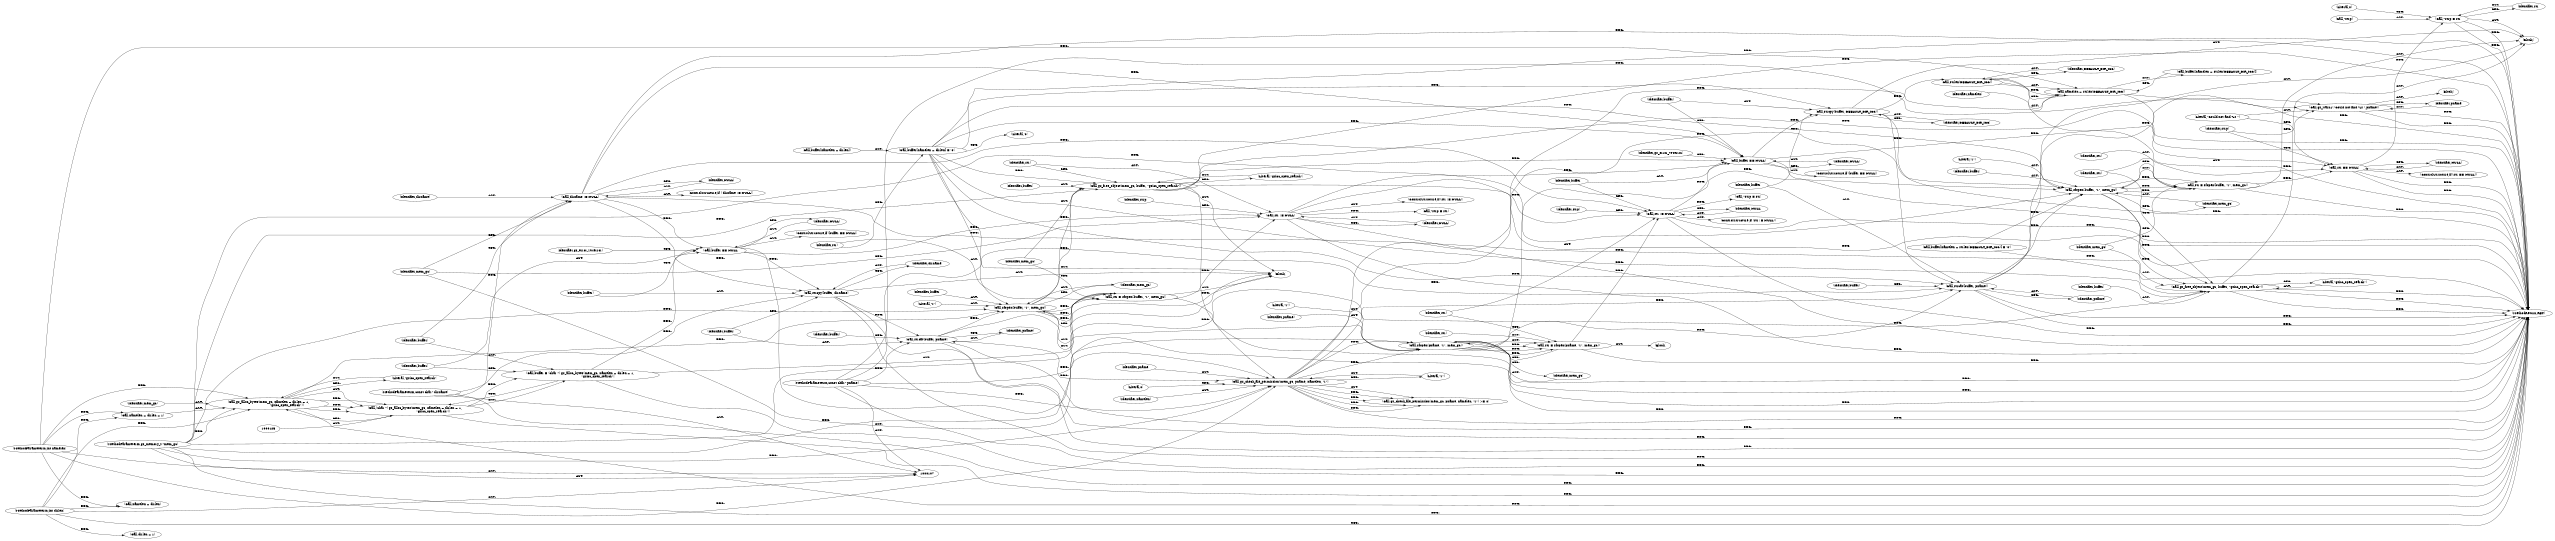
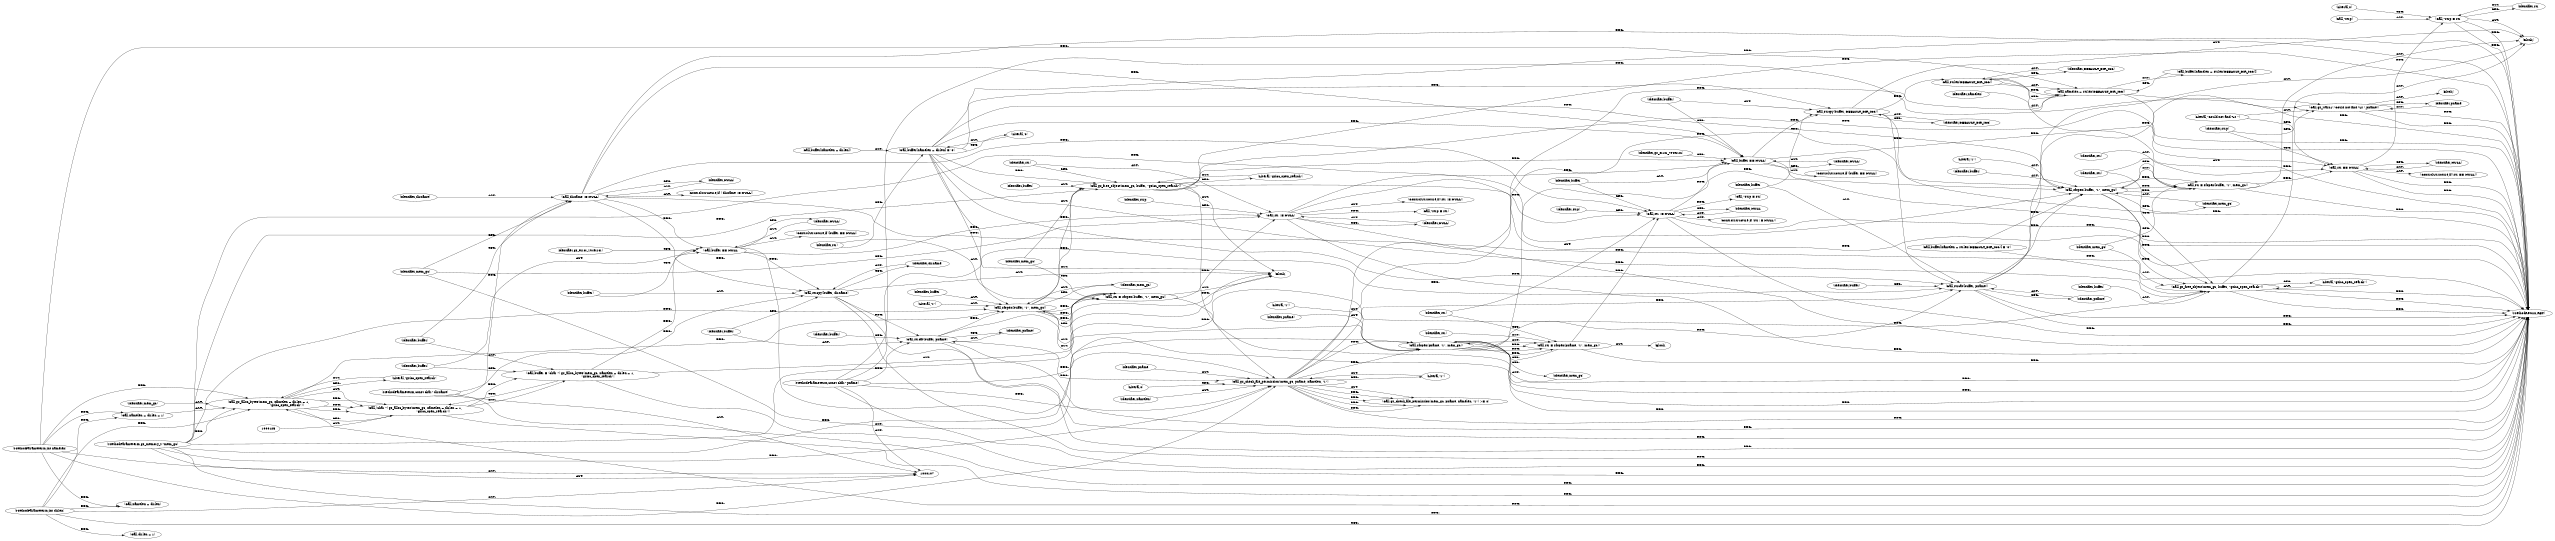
edge "(Literal,'0')" -> "(Call,buffer[namelen + dirlen] = '0')": added, label "AST:"
